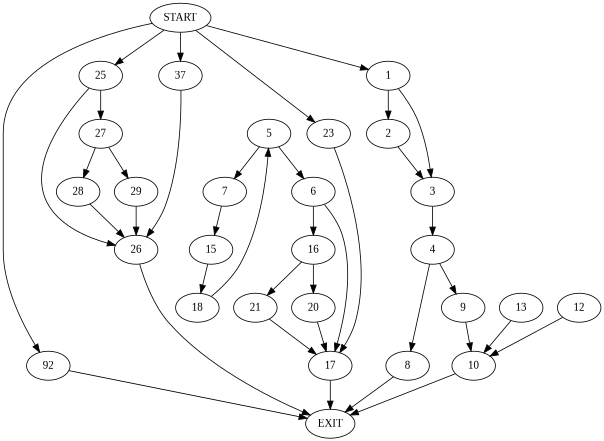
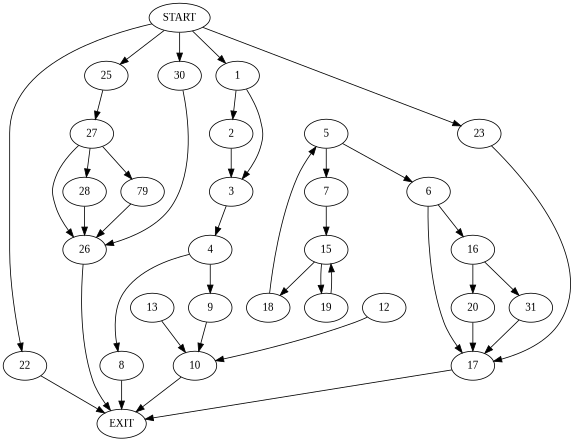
node "37": label "37" -> "30"
edge "25" -> "26": now "27" -> "26"
node "29": label "29" -> "79"
node "21": label "21" -> "31"
node "19": added
node "92": label "92" -> "22"
